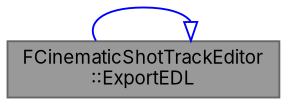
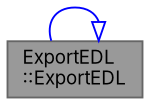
node "FCinematicShotTrackEditor ::ExportEDL": label "FCinematicShotTrackEditor ::ExportEDL" -> "ExportEDL ::ExportEDL"
